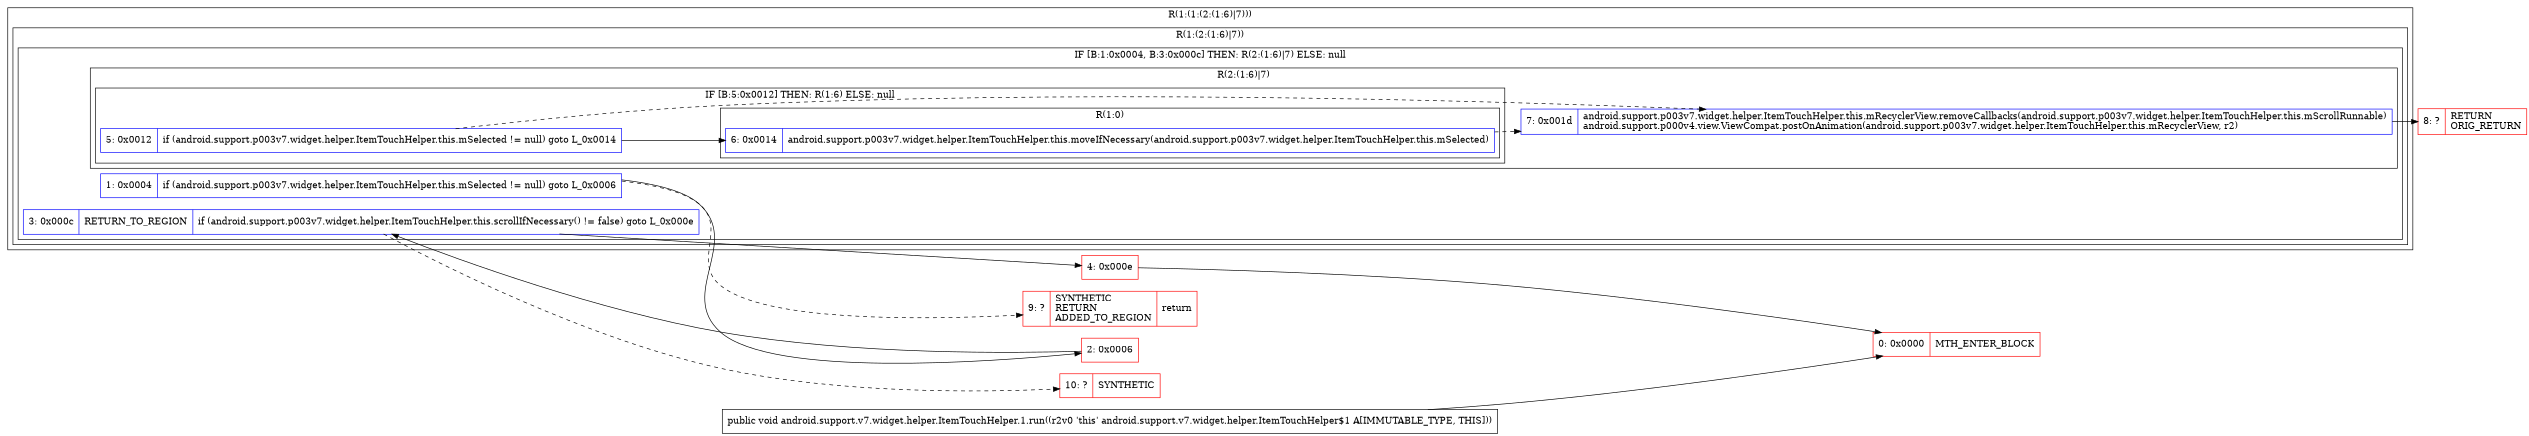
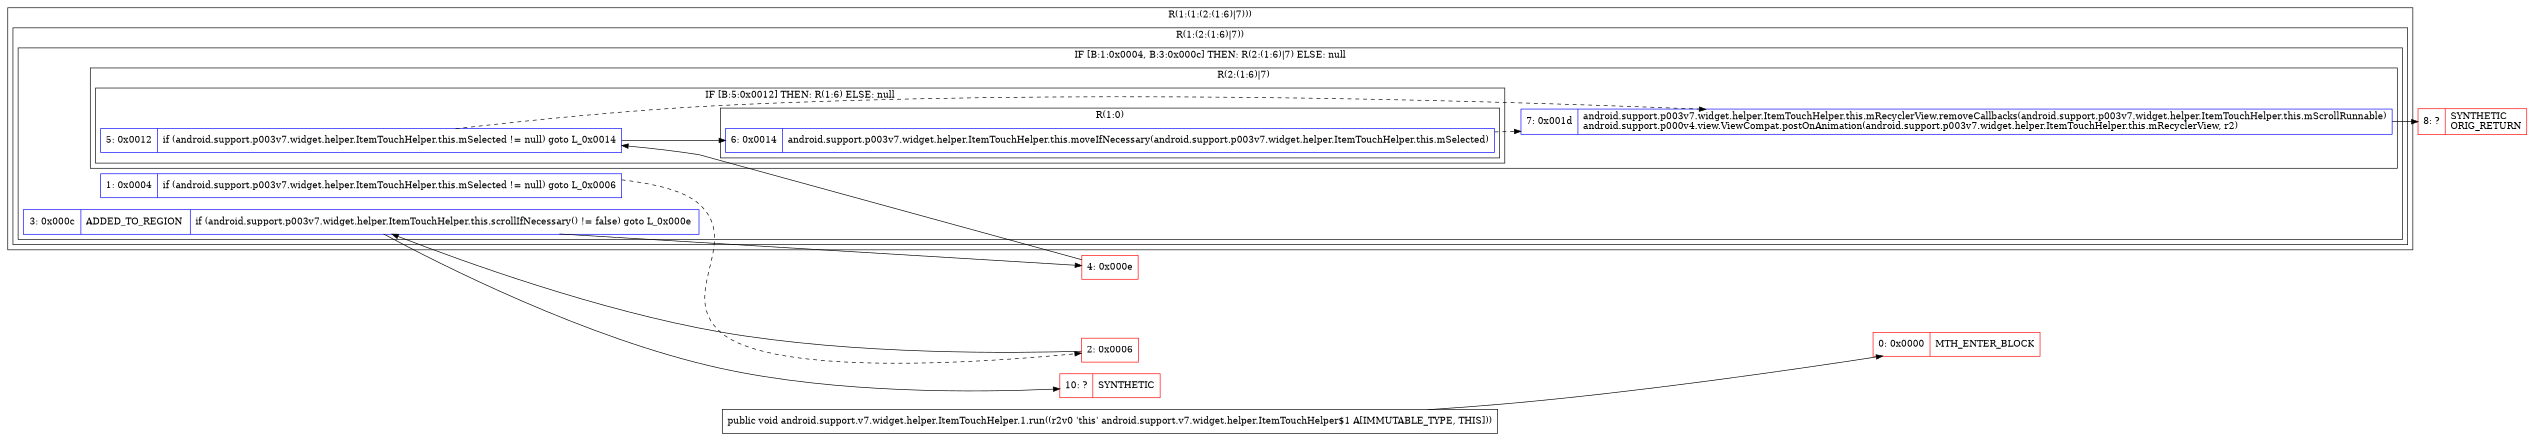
node "8: ?": text "RETURN" -> "SYNTHETIC"
node "3: 0x000c": text "RETURN_TO_REGION" -> "ADDED_TO_REGION"
edge "4: 0x000e" -> "0: 0x0000": now "4: 0x000e" -> "5: 0x0012"
node "9: ?": removed
edge "1: 0x0004" -> "2: 0x0006": style solid -> dashed
edge "3: 0x000c" -> "10: ?": style dashed -> solid
